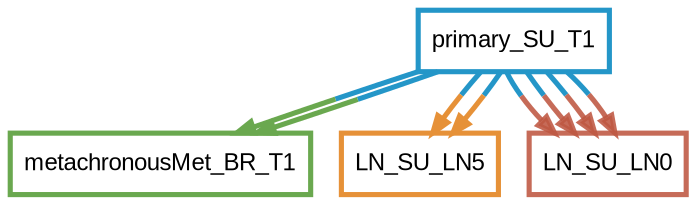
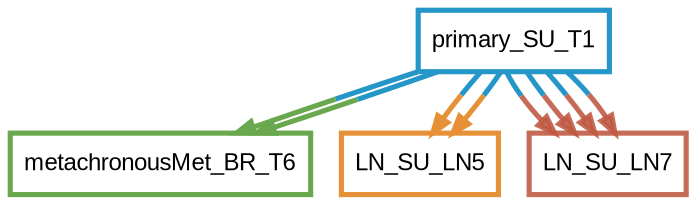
node "metachronousMet_BR_T1": label "metachronousMet_BR_T1" -> "metachronousMet_BR_T6"
node "LN_SU_LN0": label "LN_SU_LN0" -> "LN_SU_LN7"
